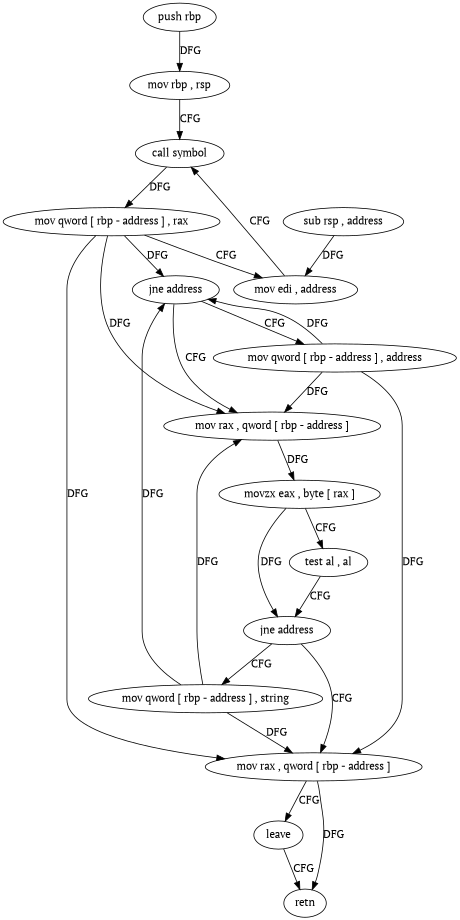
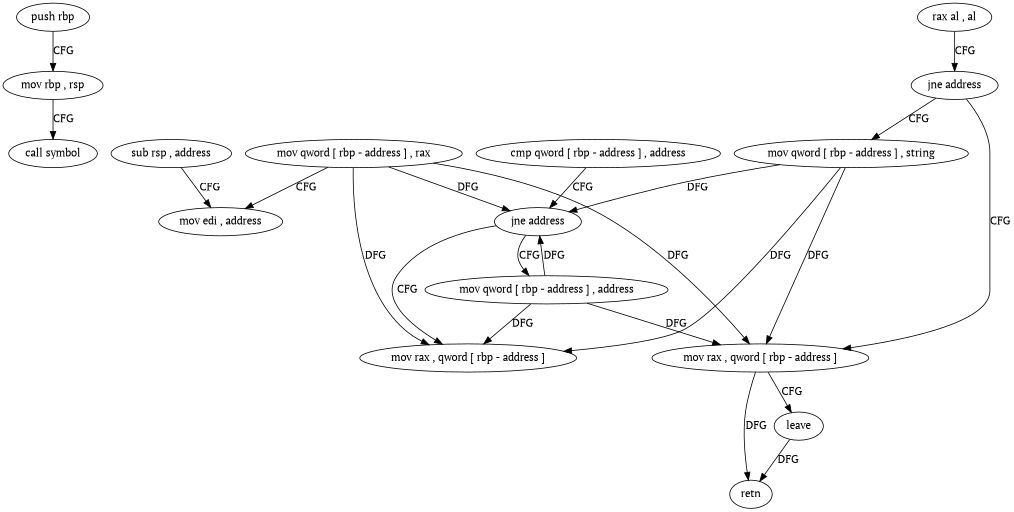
edge "push rbp" -> "mov rbp , rsp": label "DFG" -> "CFG"
node "cmp qword [ rbp - address ] , address": added
edge "call symbol" -> "mov qword [ rbp - address ] , rax": removed, label "DFG"
edge "mov edi , address" -> "call symbol": removed, label "CFG"
edge "sub rsp , address" -> "mov edi , address": label "DFG" -> "CFG"
node "movzx eax , byte [ rax ]": removed
node "test al , al": label "test al , al" -> "rax al , al"
edge "leave" -> "retn": label "CFG" -> "DFG"
